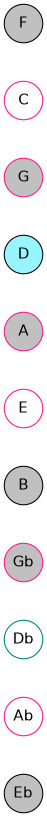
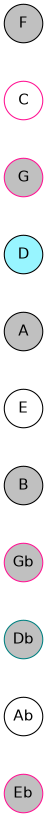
node "A": color deeppink -> black
node "E": color deeppink -> black
node "Db": fillcolor white -> gray
node "Ab": color deeppink -> black
node "Eb": color black -> deeppink
